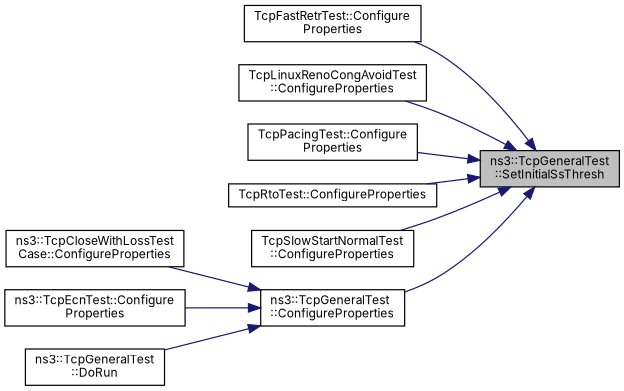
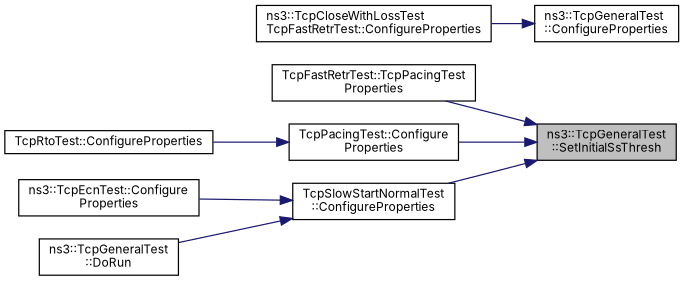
node "TcpFastRetrTest::Configure Properties": label "TcpFastRetrTest::Configure Properties" -> "TcpFastRetrTest::TcpPacingTest Properties"
node "TcpLinuxRenoCongAvoidTest ::ConfigureProperties": removed
edge "TcpRtoTest::ConfigureProperties" -> "ns3::TcpGeneralTest ::SetInitialSsThresh": now "TcpRtoTest::ConfigureProperties" -> "TcpPacingTest::Configure Properties"
node "ns3::TcpCloseWithLossTest Case::ConfigureProperties": label "ns3::TcpCloseWithLossTest Case::ConfigureProperties" -> "ns3::TcpCloseWithLossTest TcpFastRetrTest::ConfigureProperties"
edge "ns3::TcpGeneralTest ::ConfigureProperties" -> "ns3::TcpGeneralTest ::SetInitialSsThresh": removed
edge "ns3::TcpEcnTest::Configure Properties" -> "ns3::TcpGeneralTest ::ConfigureProperties": now "ns3::TcpEcnTest::Configure Properties" -> "TcpSlowStartNormalTest ::ConfigureProperties"
edge "ns3::TcpGeneralTest ::DoRun" -> "ns3::TcpGeneralTest ::ConfigureProperties": now "ns3::TcpGeneralTest ::DoRun" -> "TcpSlowStartNormalTest ::ConfigureProperties"
